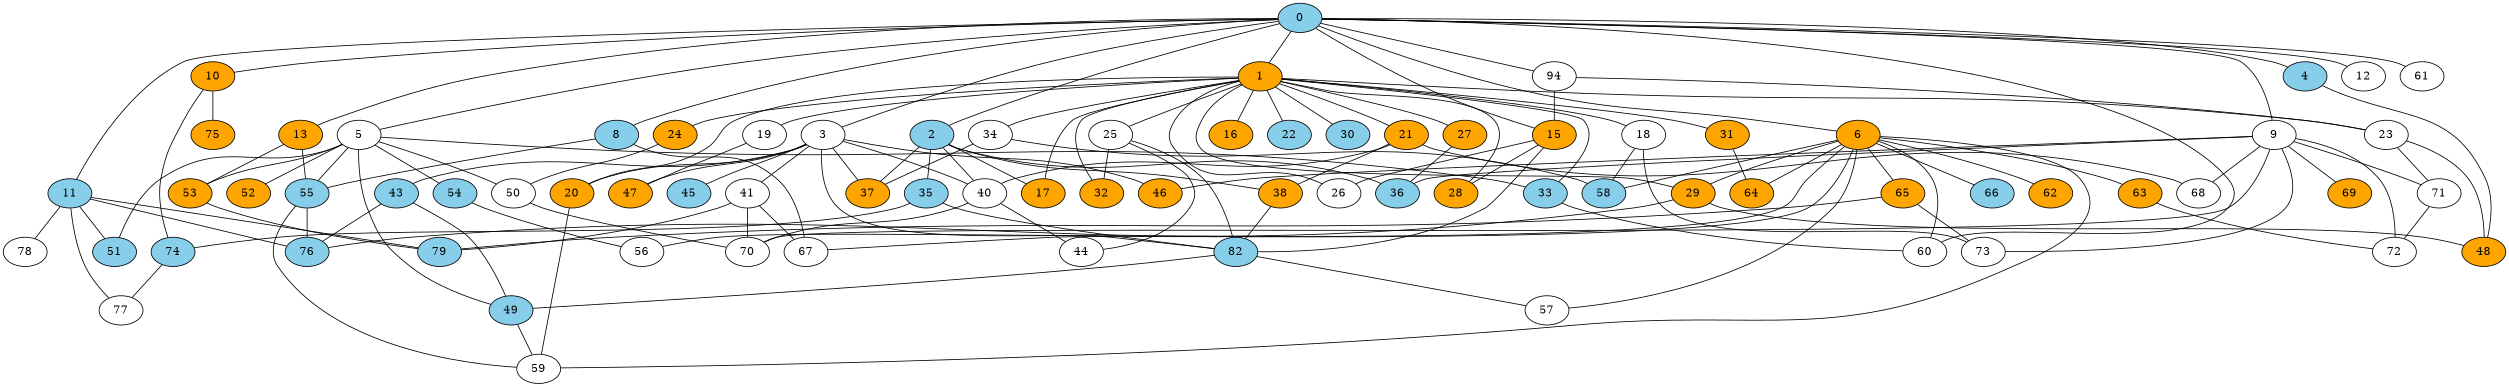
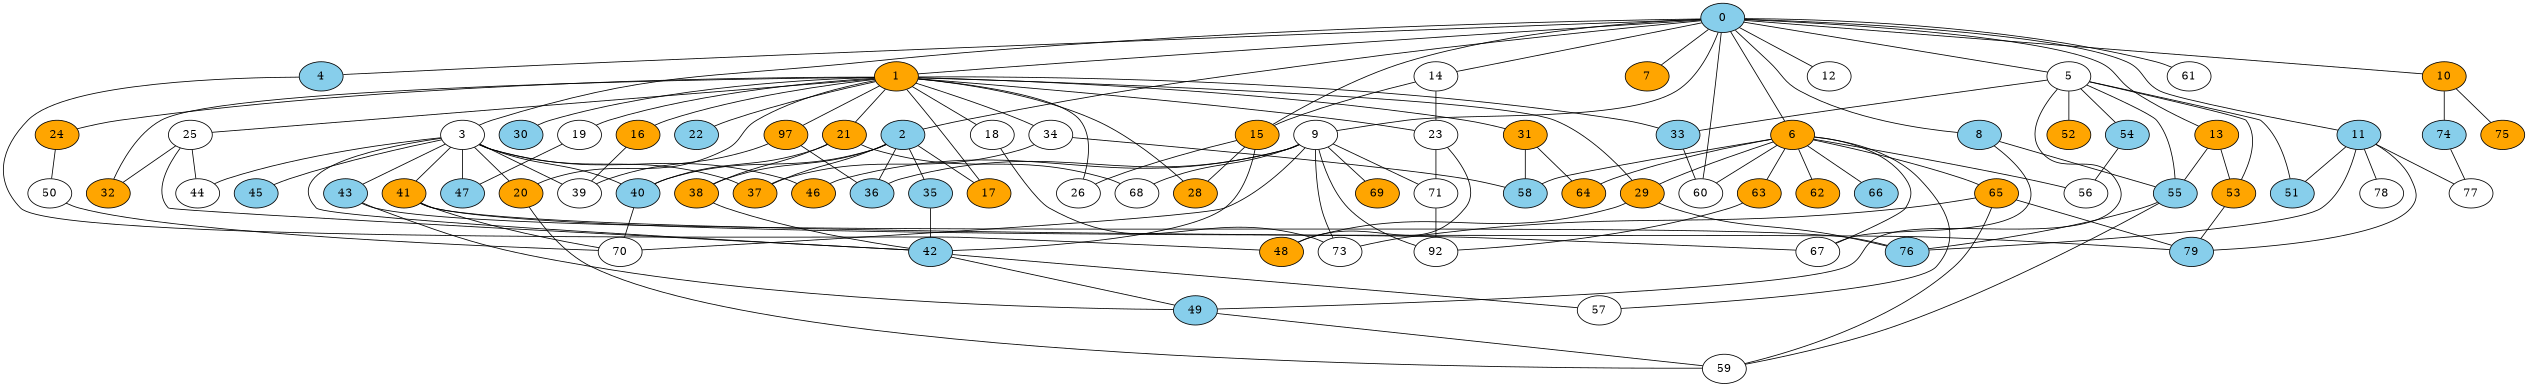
node "94": label "94" -> "14"
node "7": added
node "27": label "27" -> "97"
edge "5" -- "50": removed
edge "18" -- "58": now "31" -- "58"
node "39": added
node "47": fillcolor orange -> skyblue
node "41": fillcolor white -> orange
node "40": fillcolor white -> skyblue
edge "40" -- "44": now "3" -- "44"
edge "35" -- "74": removed
node "82": label "82" -> "42"
node "72": label "72" -> "92"
edge "6" -- "59": now "65" -- "59"
